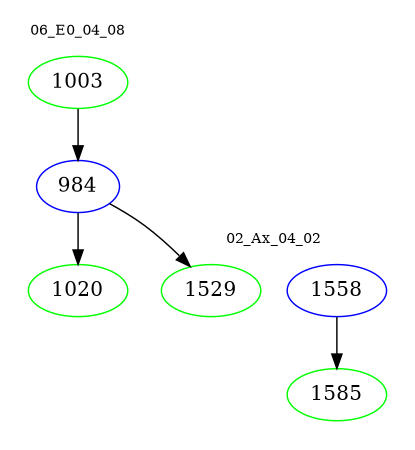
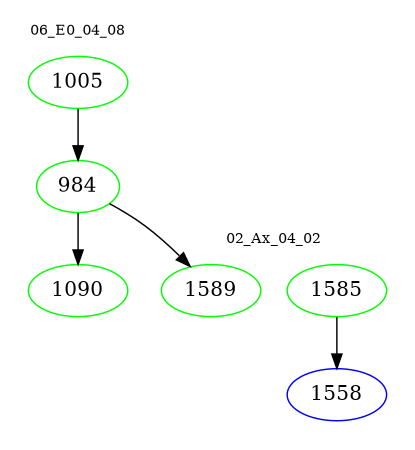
node "1003": label "1003" -> "1005"
node "984": color blue -> green
node "1020": label "1020" -> "1090"
node "1529": label "1529" -> "1589"
edge "1558" -> "1585": reversed
